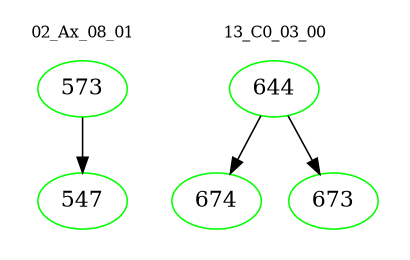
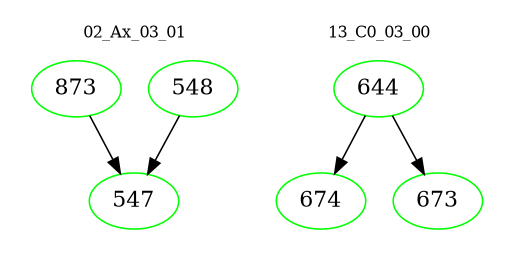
cluster "02_Ax_08_01": label "02_Ax_08_01" -> "02_Ax_03_01"
node "573": label "573" -> "873"
node "548": added
